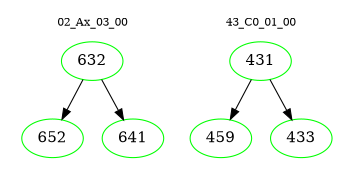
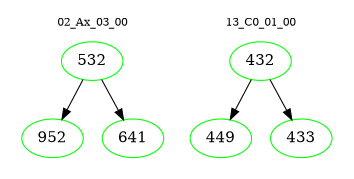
cluster "43_C0_01_00": label "43_C0_01_00" -> "13_C0_01_00"
node "632": label "632" -> "532"
node "431": label "431" -> "432"
node "652": label "652" -> "952"
node "459": label "459" -> "449"
